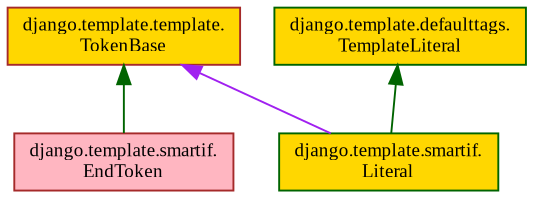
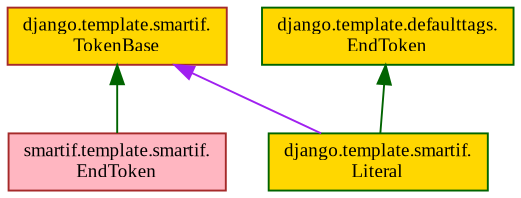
node "django.template.template. TokenBase": label "django.template.template. TokenBase" -> "django.template.smartif. TokenBase"
node "django.template.defaulttags. TemplateLiteral": label "django.template.defaulttags. TemplateLiteral" -> "django.template.defaulttags. EndToken"
node "django.template.smartif. EndToken": label "django.template.smartif. EndToken" -> "smartif.template.smartif. EndToken"
